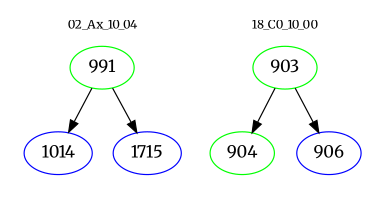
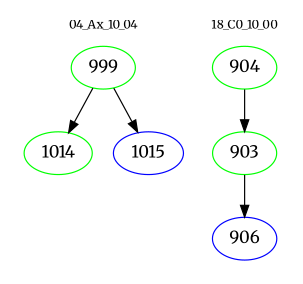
cluster "02_Ax_10_04": label "02_Ax_10_04" -> "04_Ax_10_04"
node "991": label "991" -> "999"
edge "903" -> "904": reversed
node "1014": color blue -> green
node "1715": label "1715" -> "1015"
